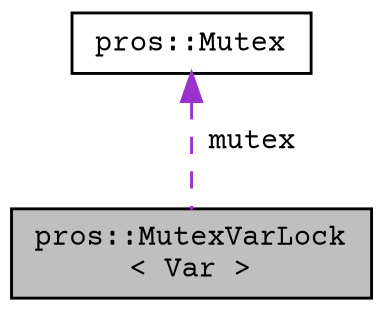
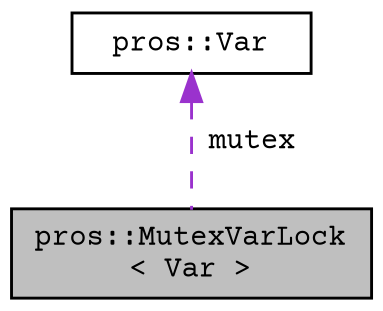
node "pros::Mutex": label "pros::Mutex" -> "pros::Var"
